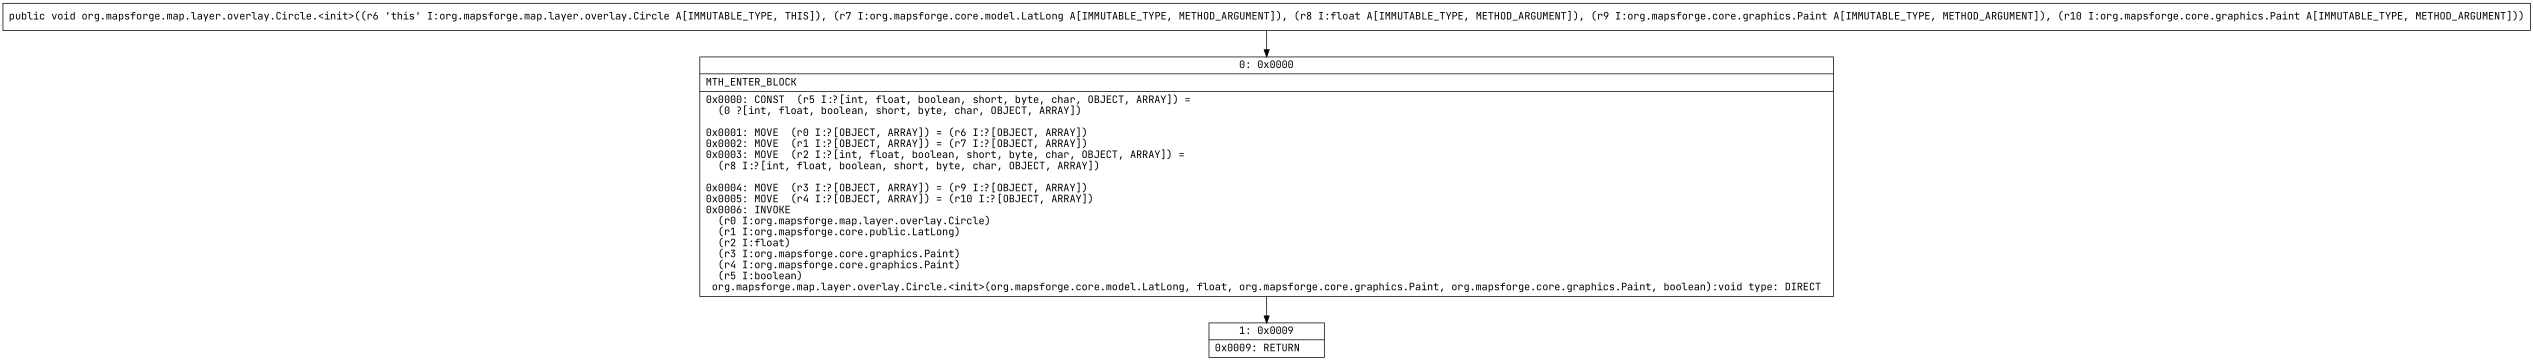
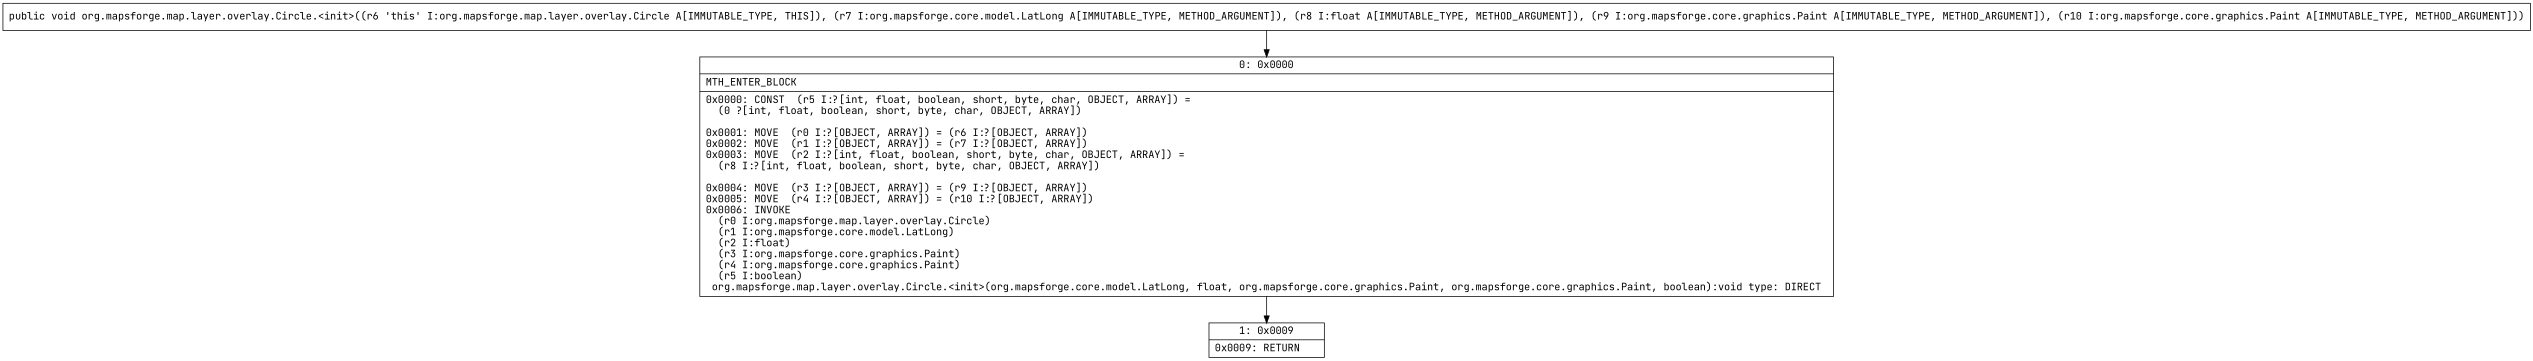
node "0: 0x0000": text "(r1 I:org.mapsforge.core.public.LatLong)" -> "(r1 I:org.mapsforge.core.model.LatLong)"
